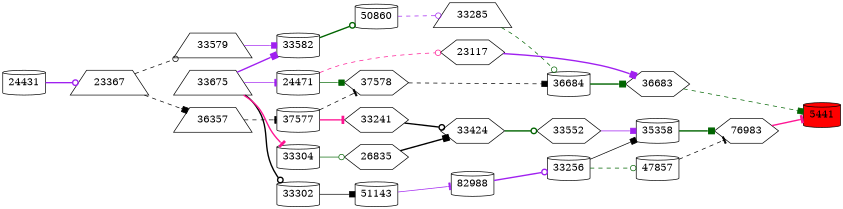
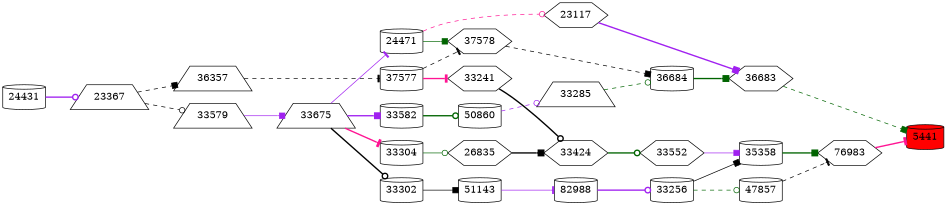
edge "33579" -> "33582": now "33579" -> "33675"
